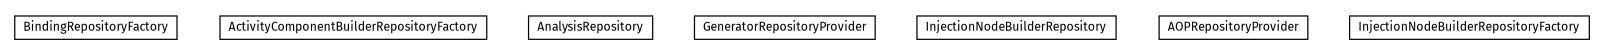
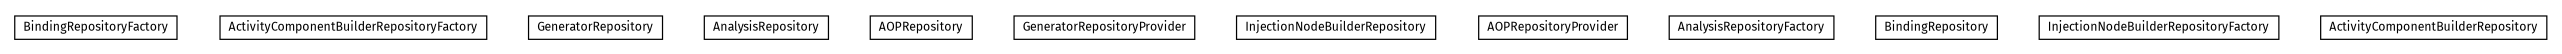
node "GeneratorRepository": added
node "AOPRepository": added
node "AnalysisRepositoryFactory": added
node "BindingRepository": added
node "ActivityComponentBuilderRepository": added
